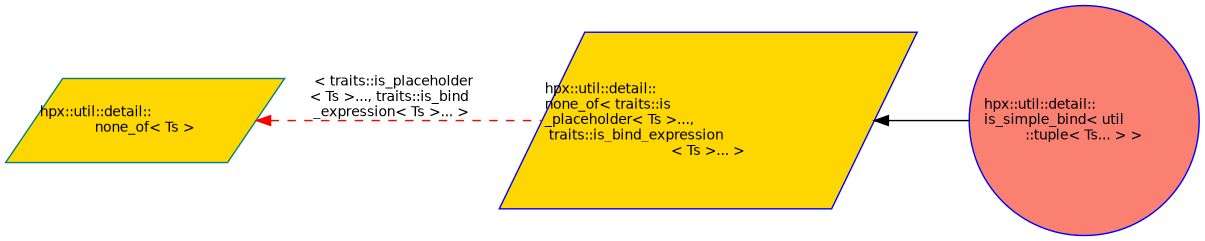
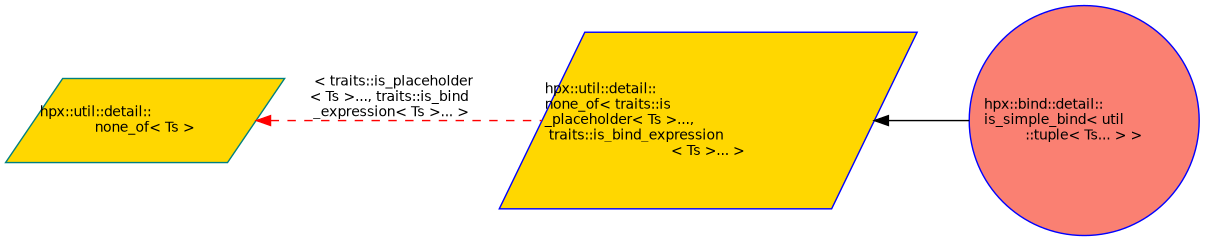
node "hpx::util::detail:: is_simple_bind< util ::tuple< Ts... > >": label "hpx::util::detail:: is_simple_bind< util ::tuple< Ts... > >" -> "hpx::bind::detail:: is_simple_bind< util ::tuple< Ts... > >"
